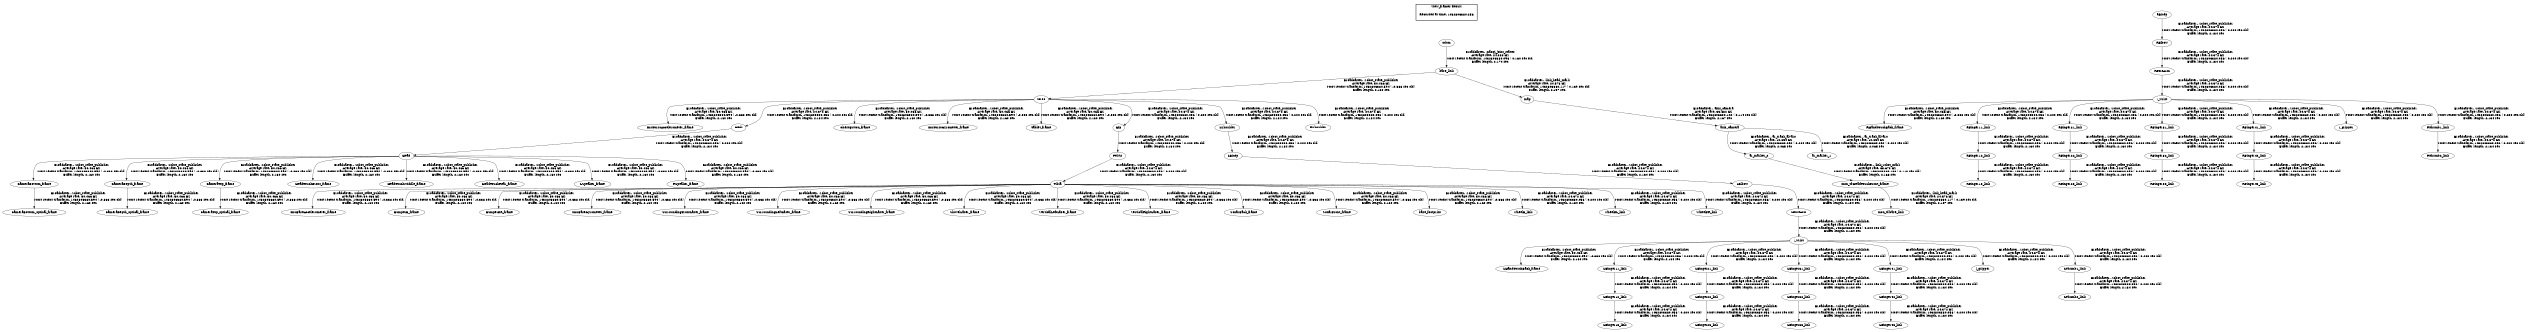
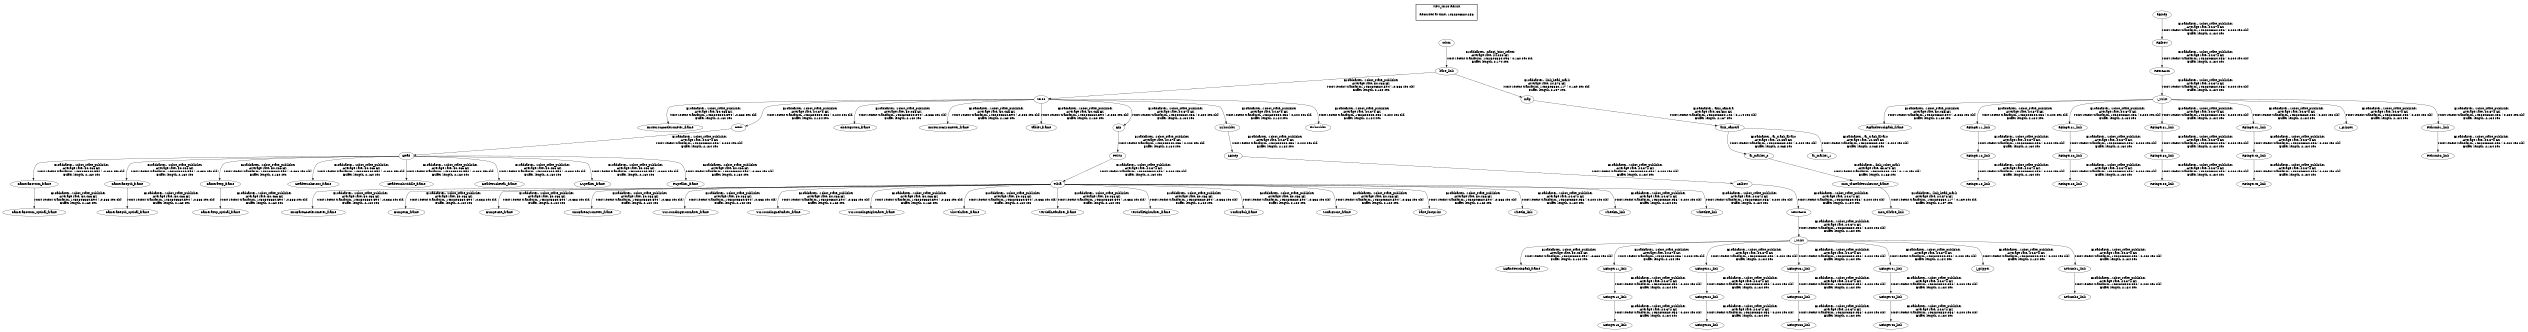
cluster "view_frames Result": label "view_frames Result" -> "view_torso Result"
